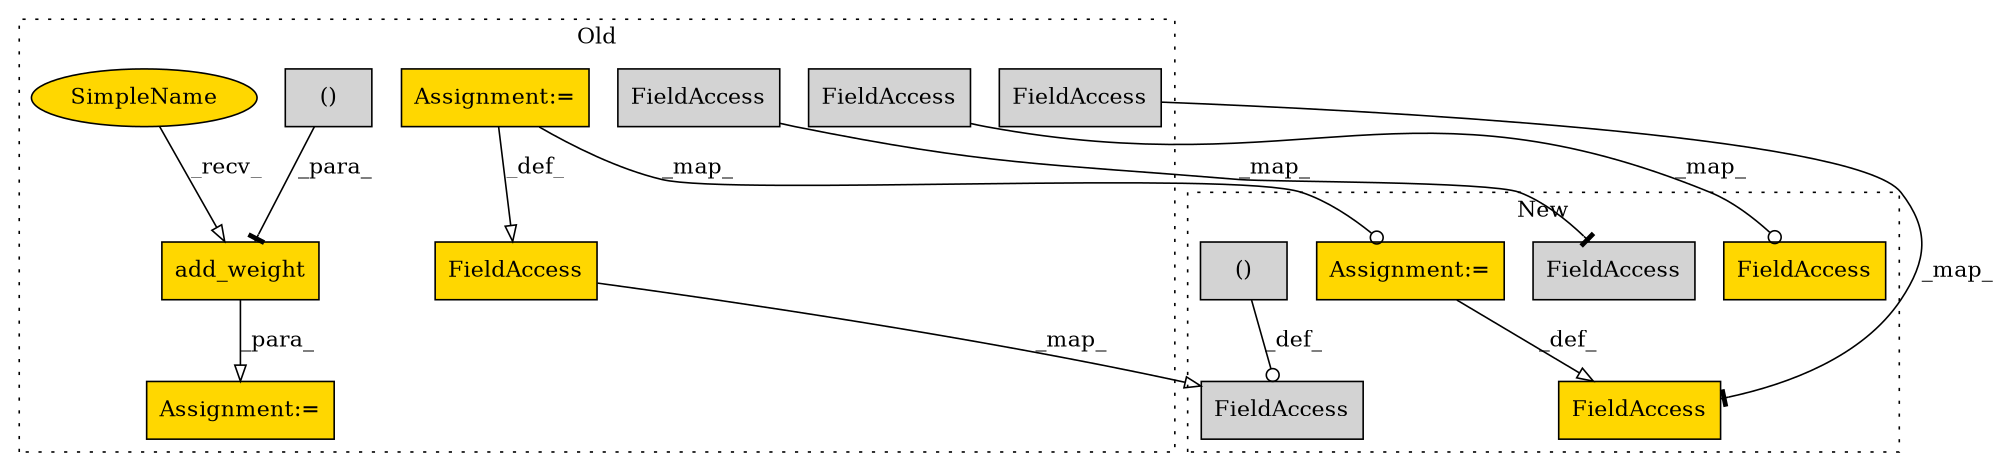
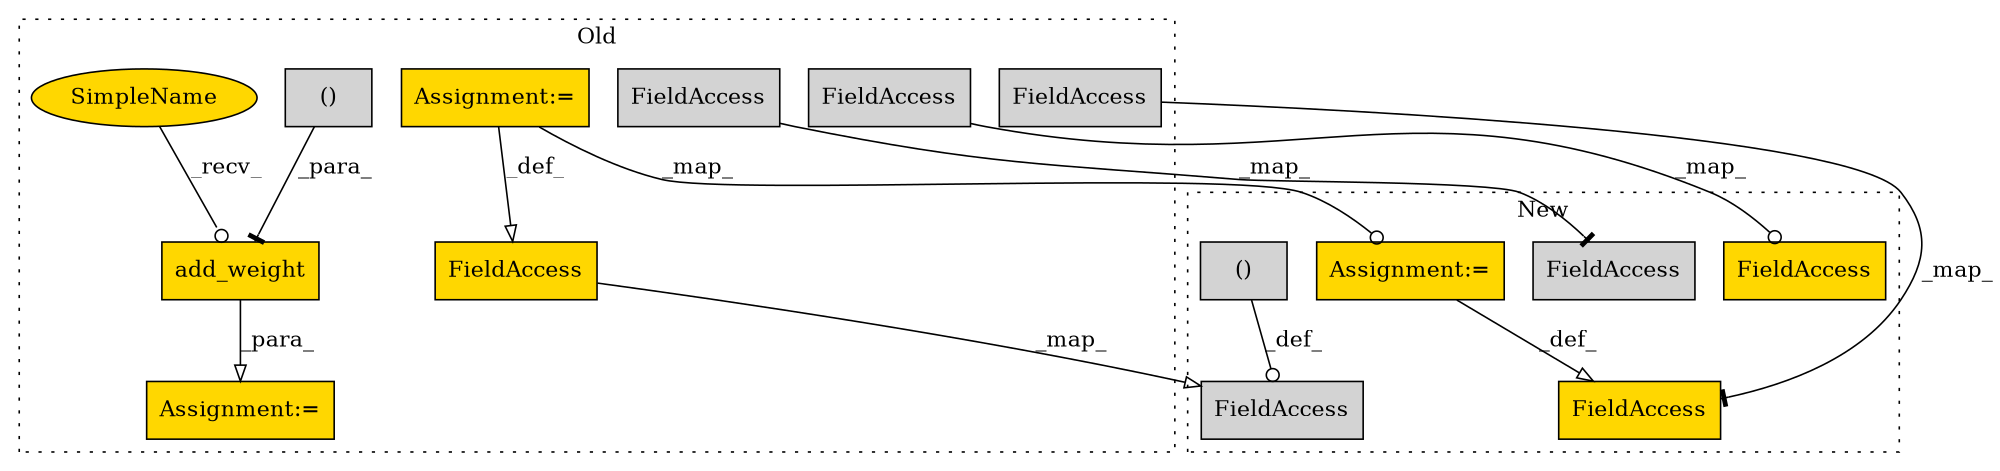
edge "SimpleName" -> "add_weight": arrowhead onormal -> odot
